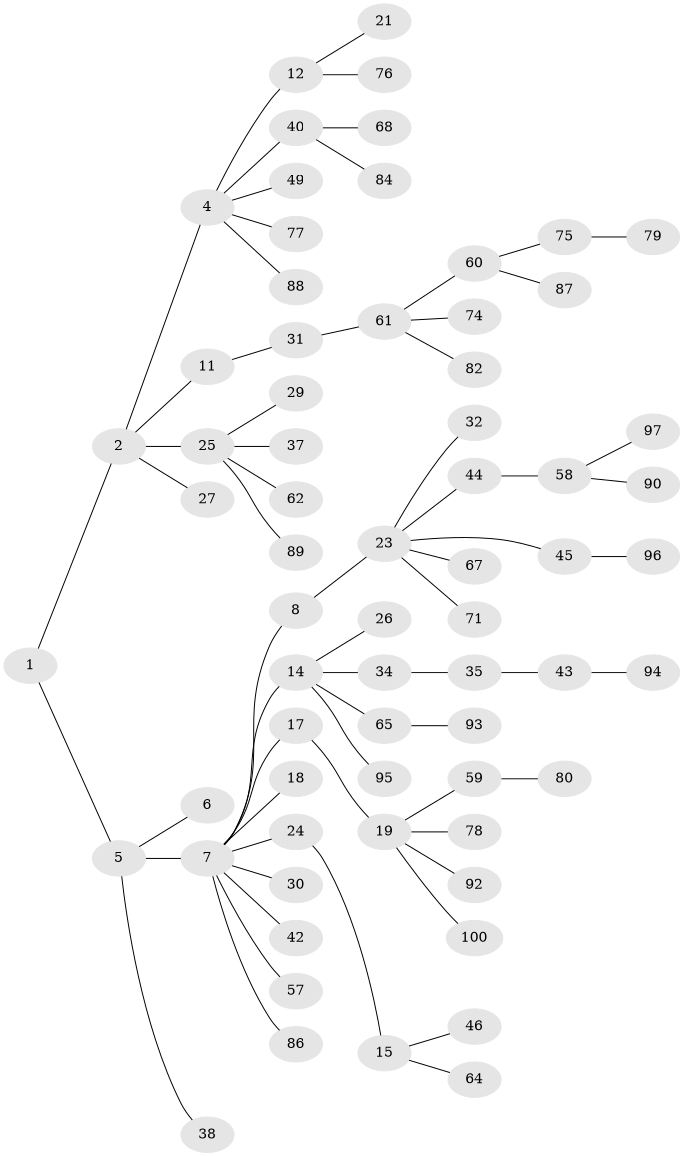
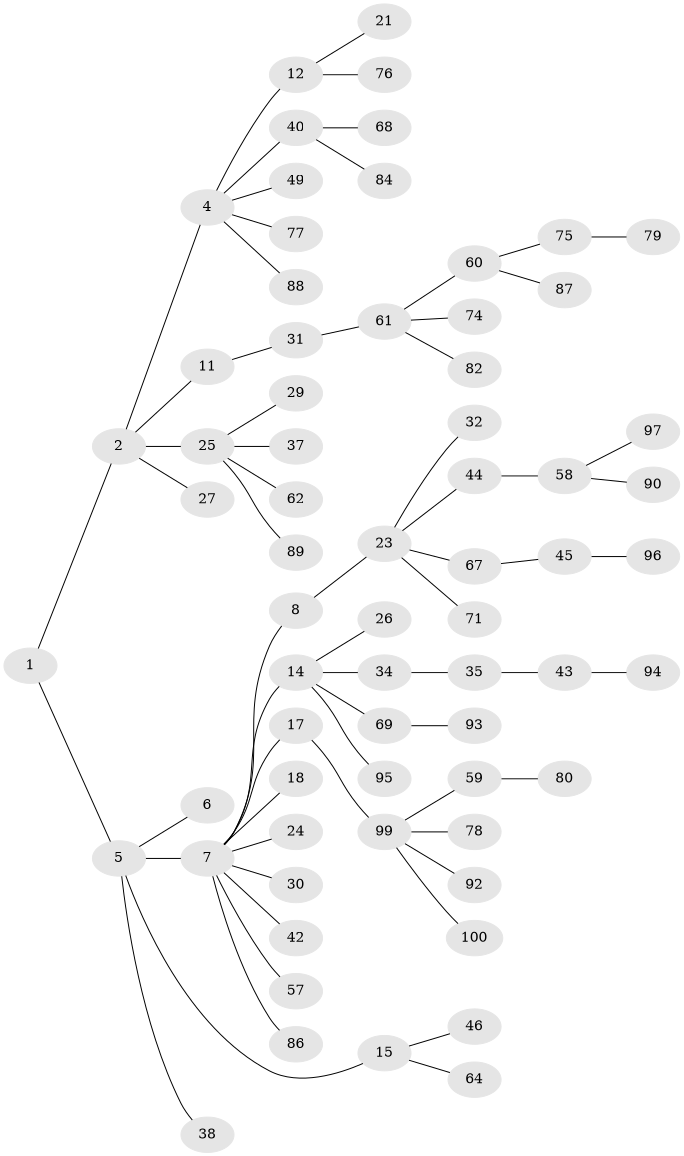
edge "23" -- "45": now "67" -- "45"
node "65": label "65" -> "69"
node "19": label "19" -> "99"
edge "24" -- "15": now "5" -- "15"
